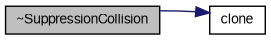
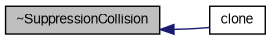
edge "~SuppressionCollision" -> "clone": reversed
